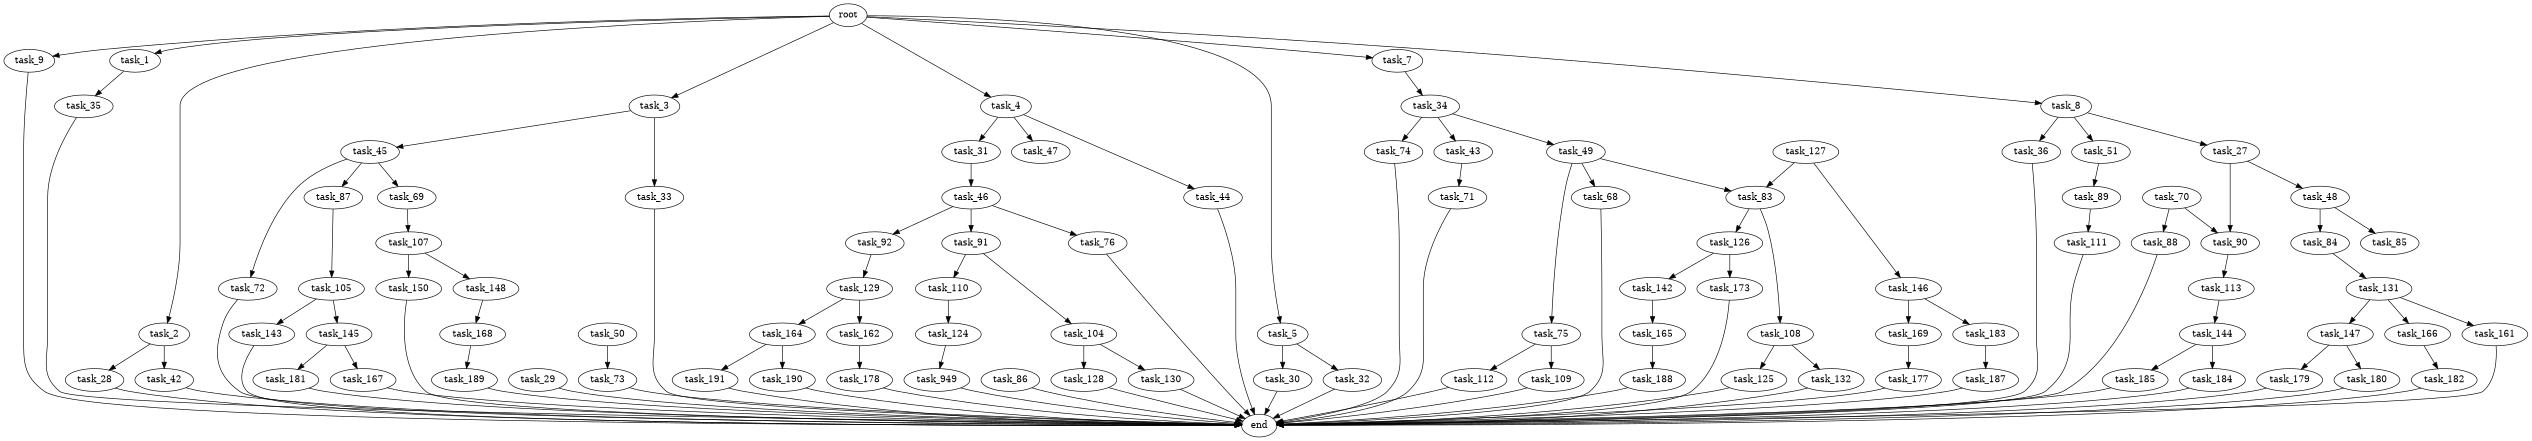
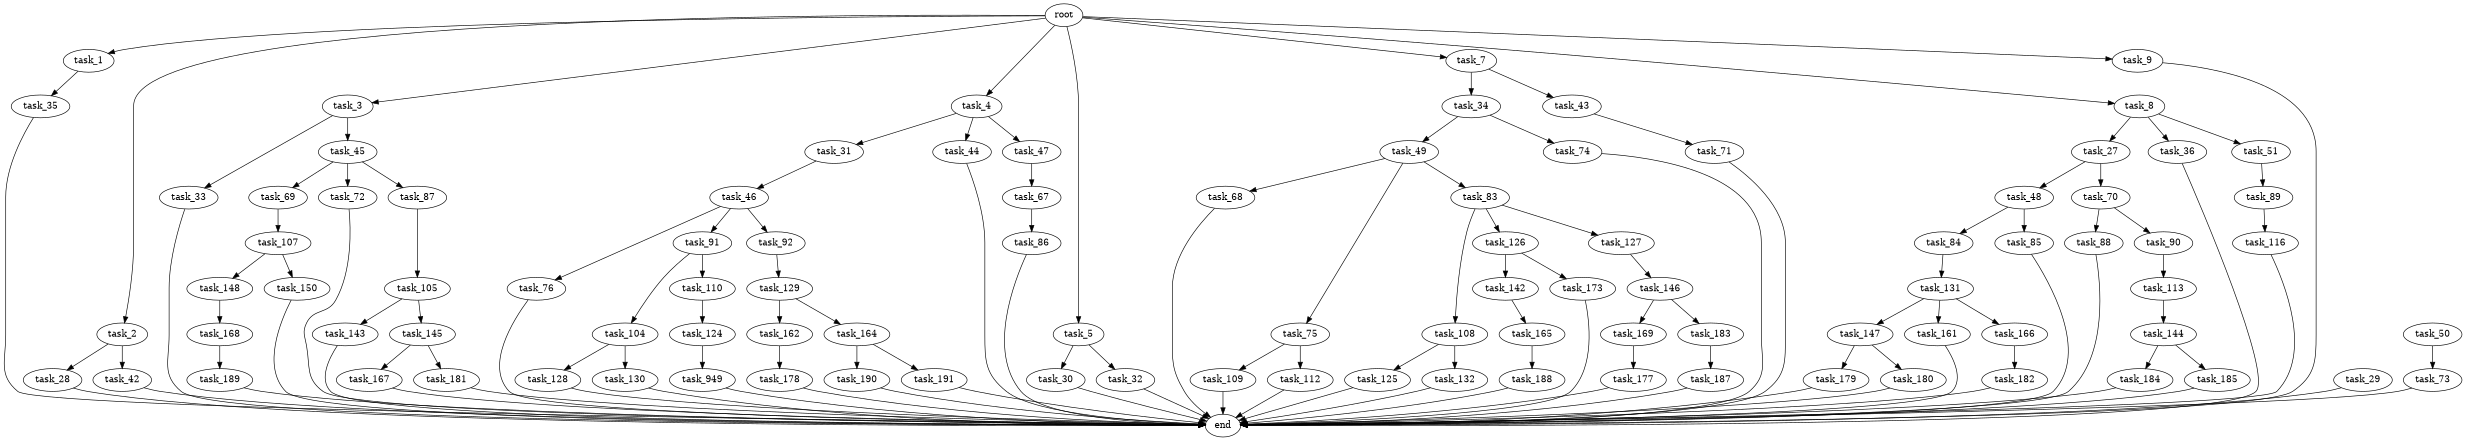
edge "task_34" -> "task_43": now "task_7" -> "task_43"
edge "task_127" -> "task_83": reversed
edge "task_27" -> "task_90": now "task_27" -> "task_70"
node "task_67": added
node "task_111": label "task_111" -> "task_116"
edge "task_85" -> "end": added
